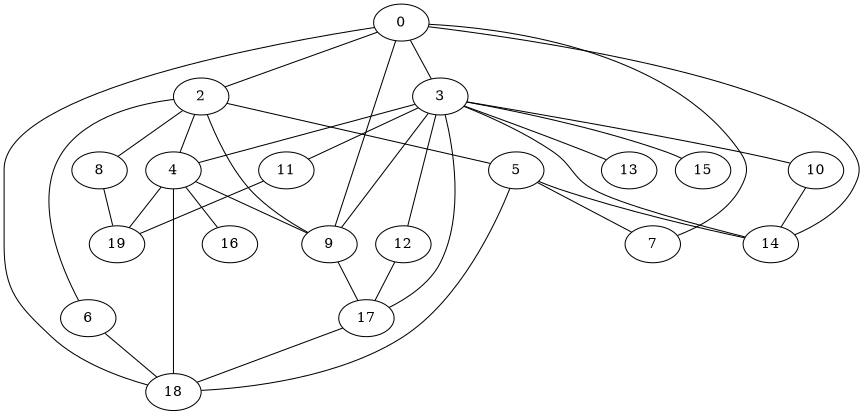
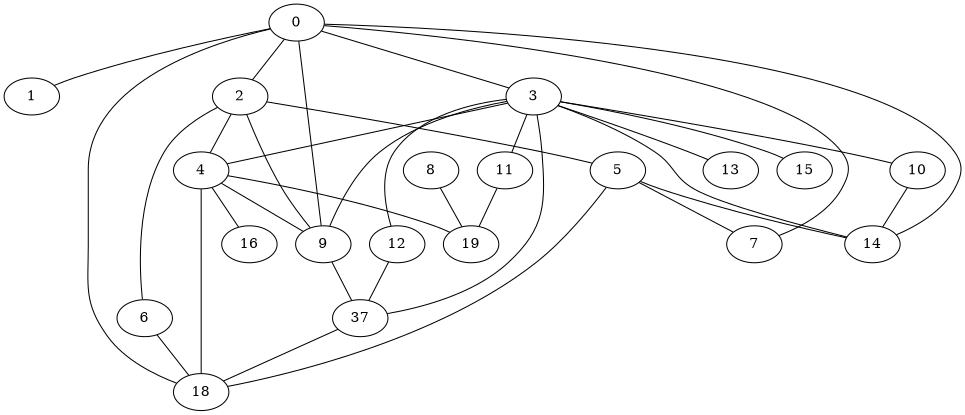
node "1": added
edge "2" -- "8": removed
node "17": label "17" -> "37"
